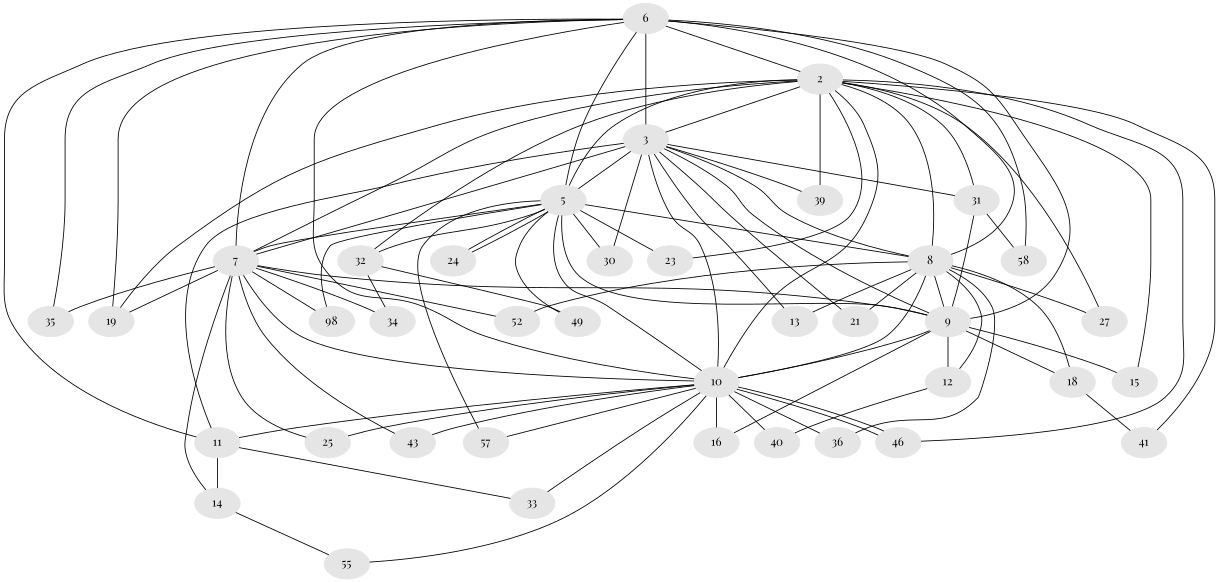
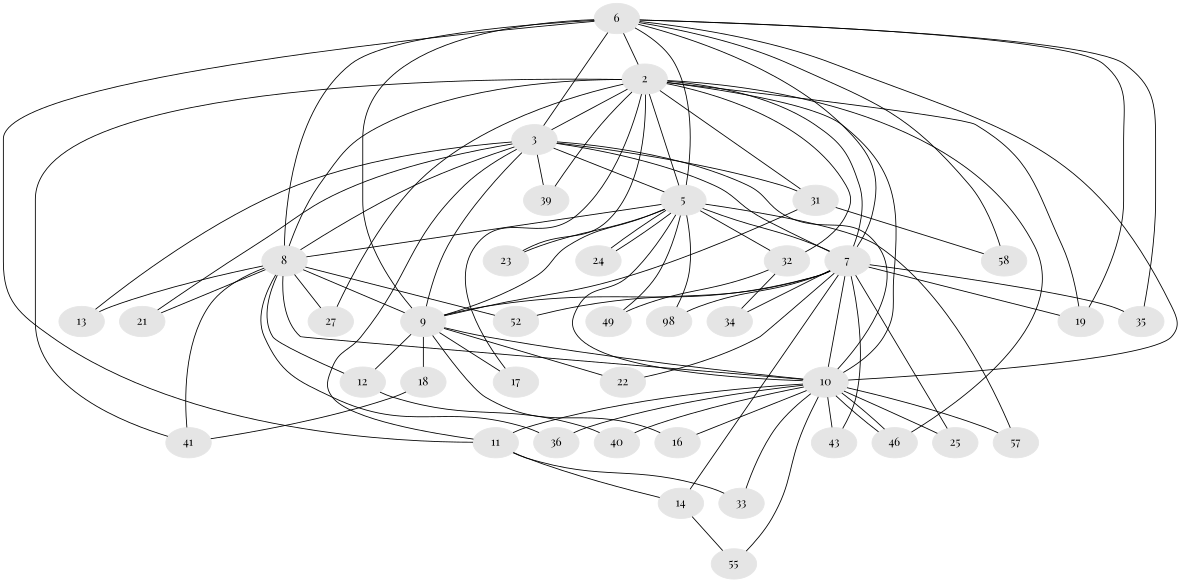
node "30": removed
edge "8" -- "18": now "8" -- "41"
node "22": added
node "15": label "15" -> "17"
